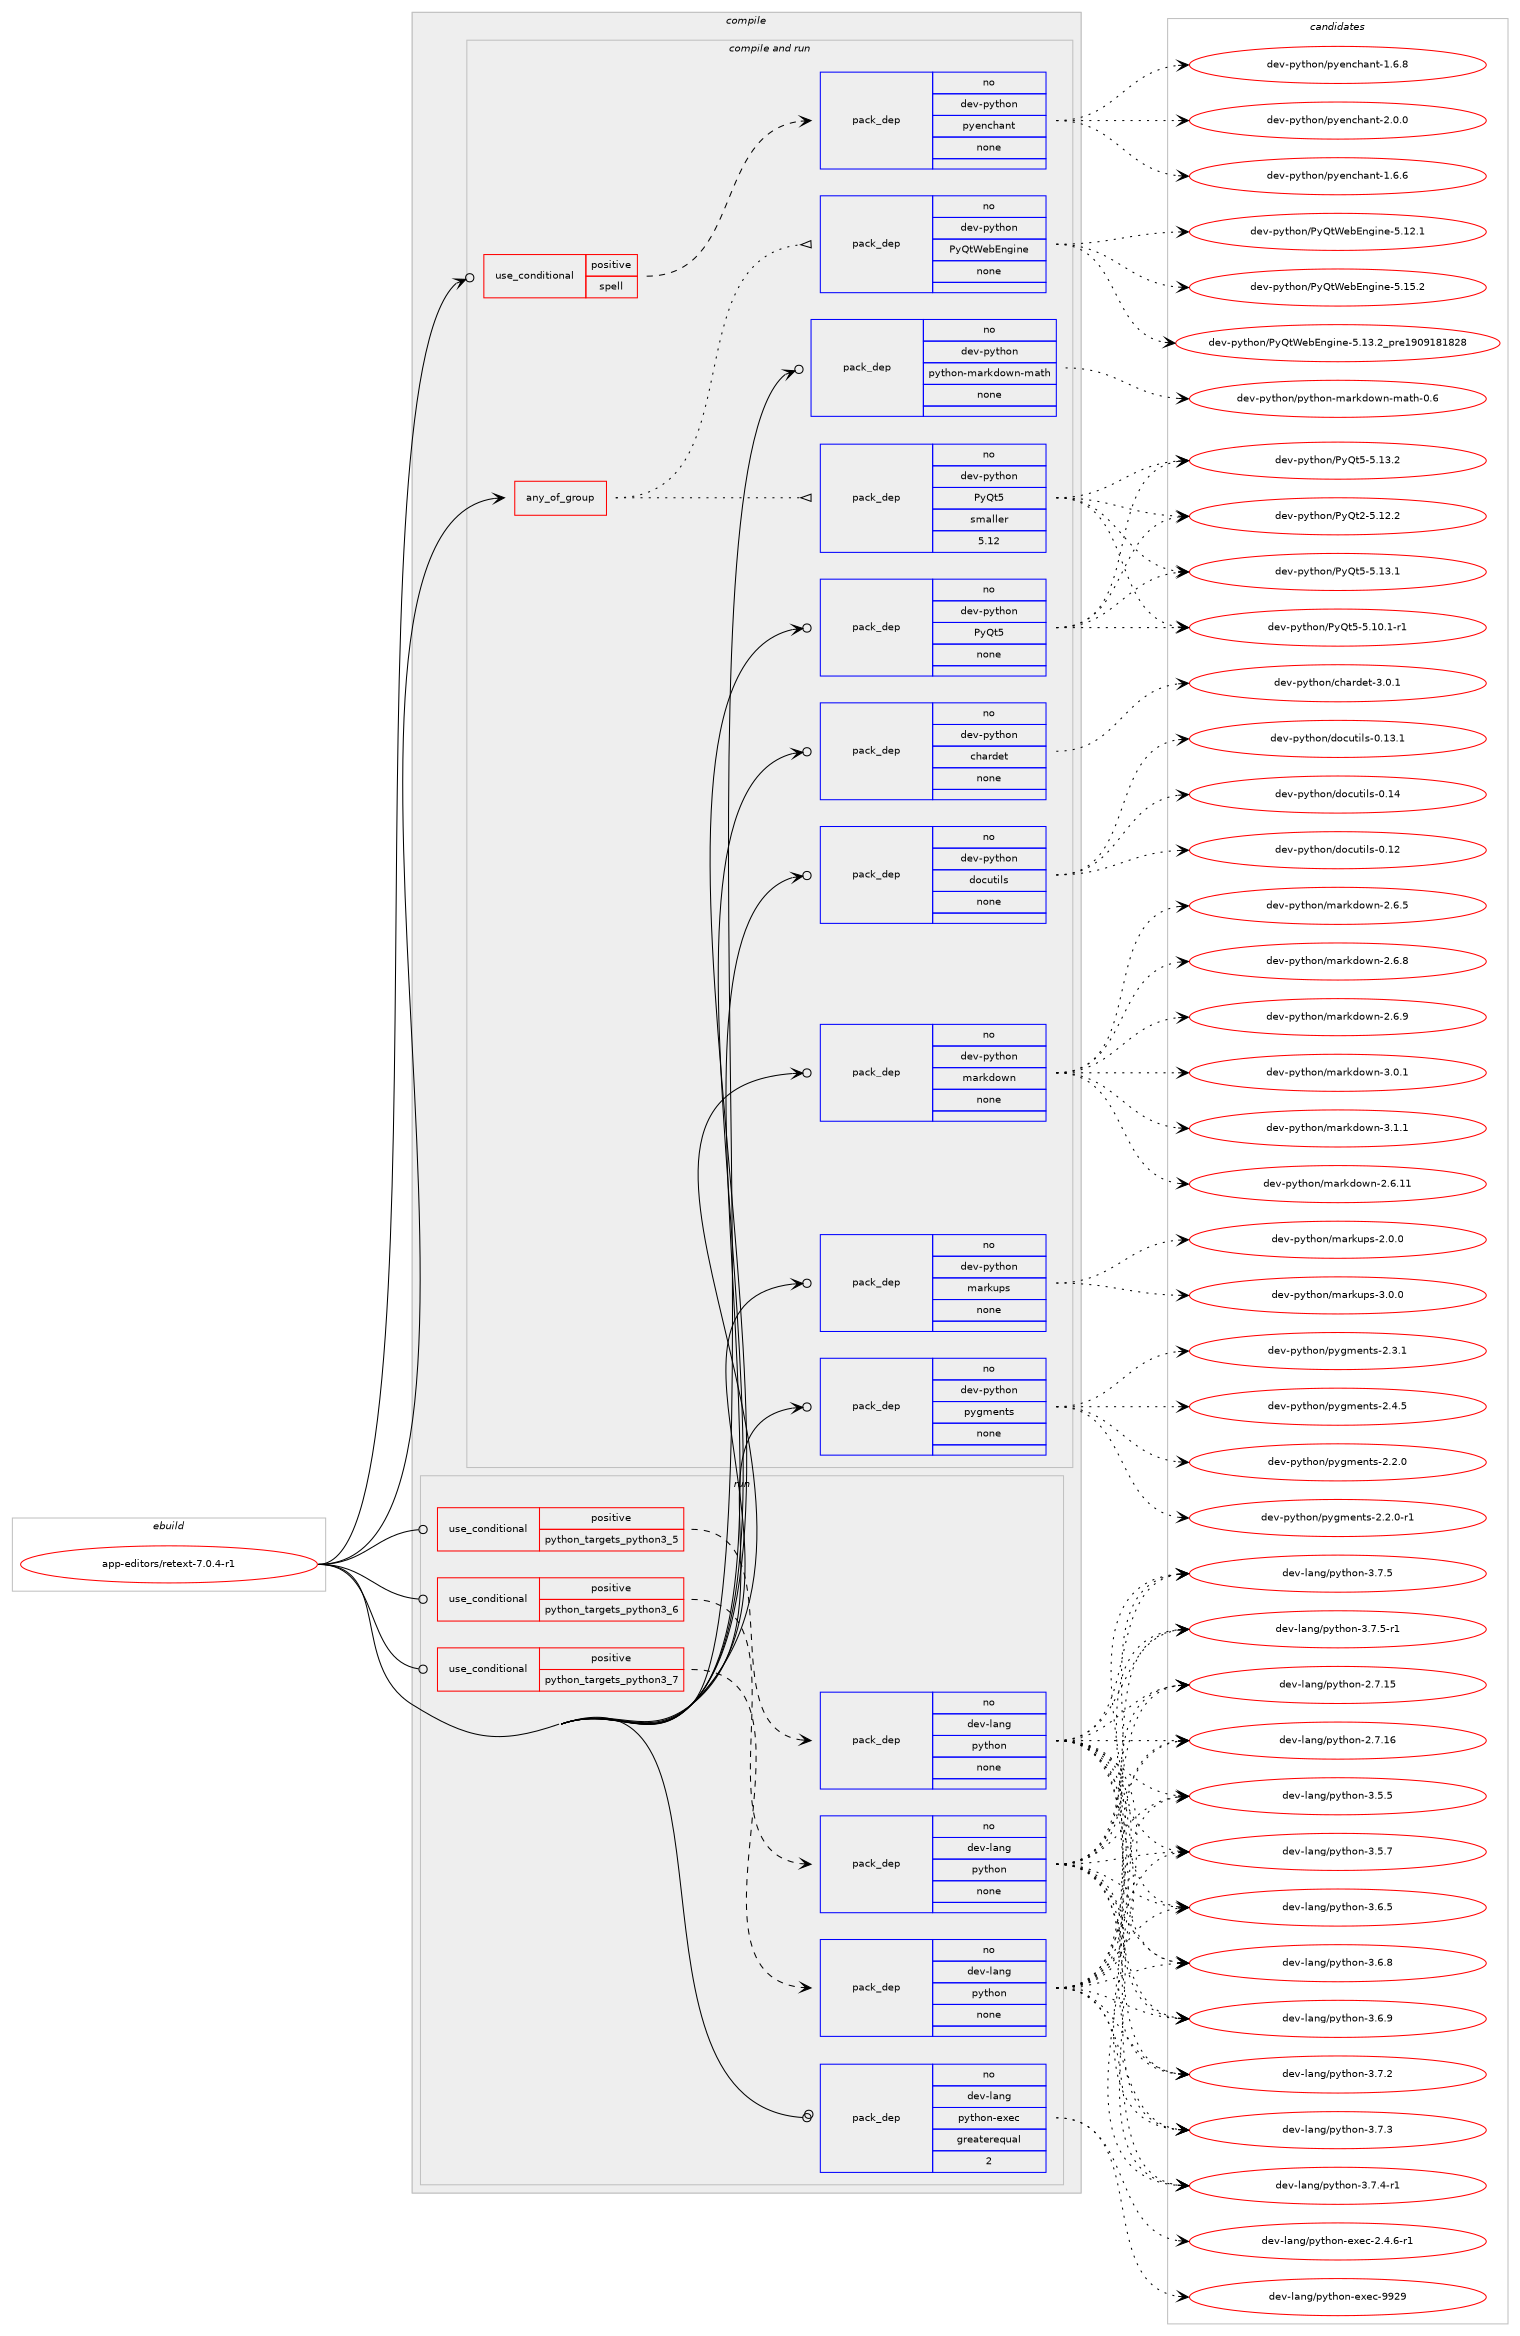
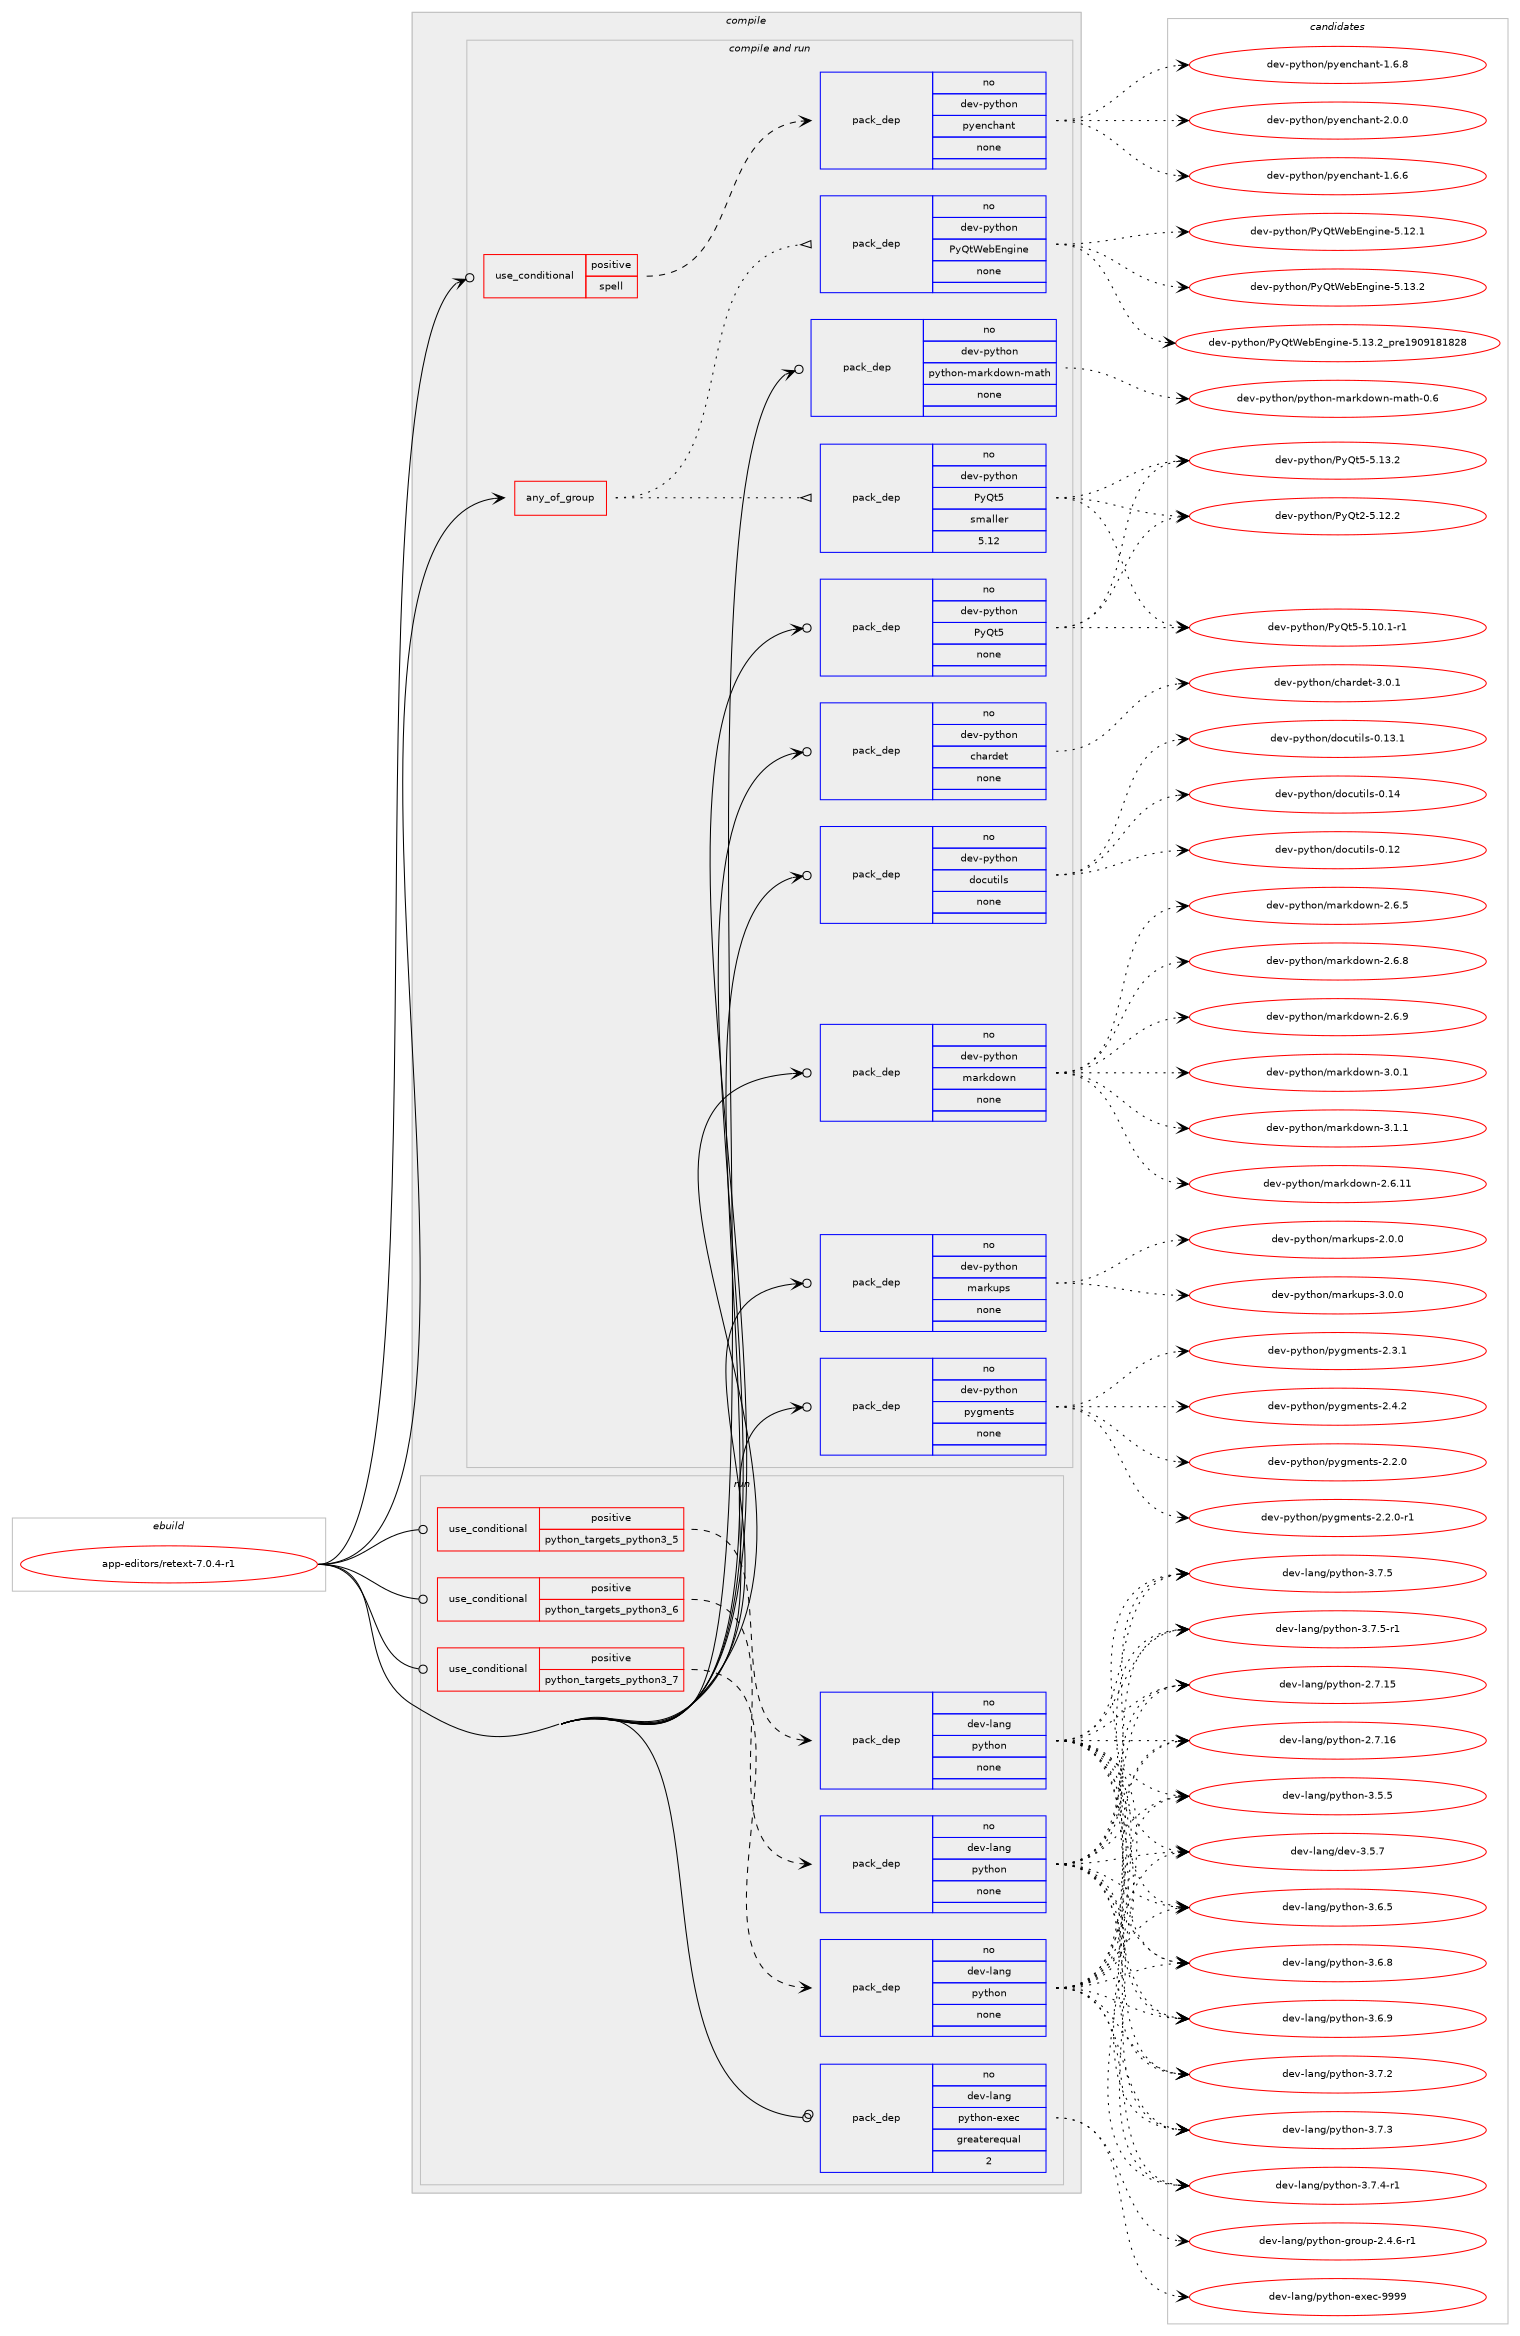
node "dev-python/PyQtWebEngine-5.15.2": label "dev-python/PyQtWebEngine-5.15.2" -> "dev-python/PyQtWebEngine-5.13.2"
node "dev-python/PyQt5-5.13.1": removed
node "dev-python/pygments-2.4.5": label "dev-python/pygments-2.4.5" -> "dev-python/pygments-2.4.2"
node "dev-lang/python-3.5.7": label "dev-lang/python-3.5.7" -> "dev-lang/dev-3.5.7"
node "dev-lang/python-exec-2.4.6-r1": label "dev-lang/python-exec-2.4.6-r1" -> "dev-lang/python-group-2.4.6-r1"
node "dev-lang/python-exec-9929": label "dev-lang/python-exec-9929" -> "dev-lang/python-exec-9999"
